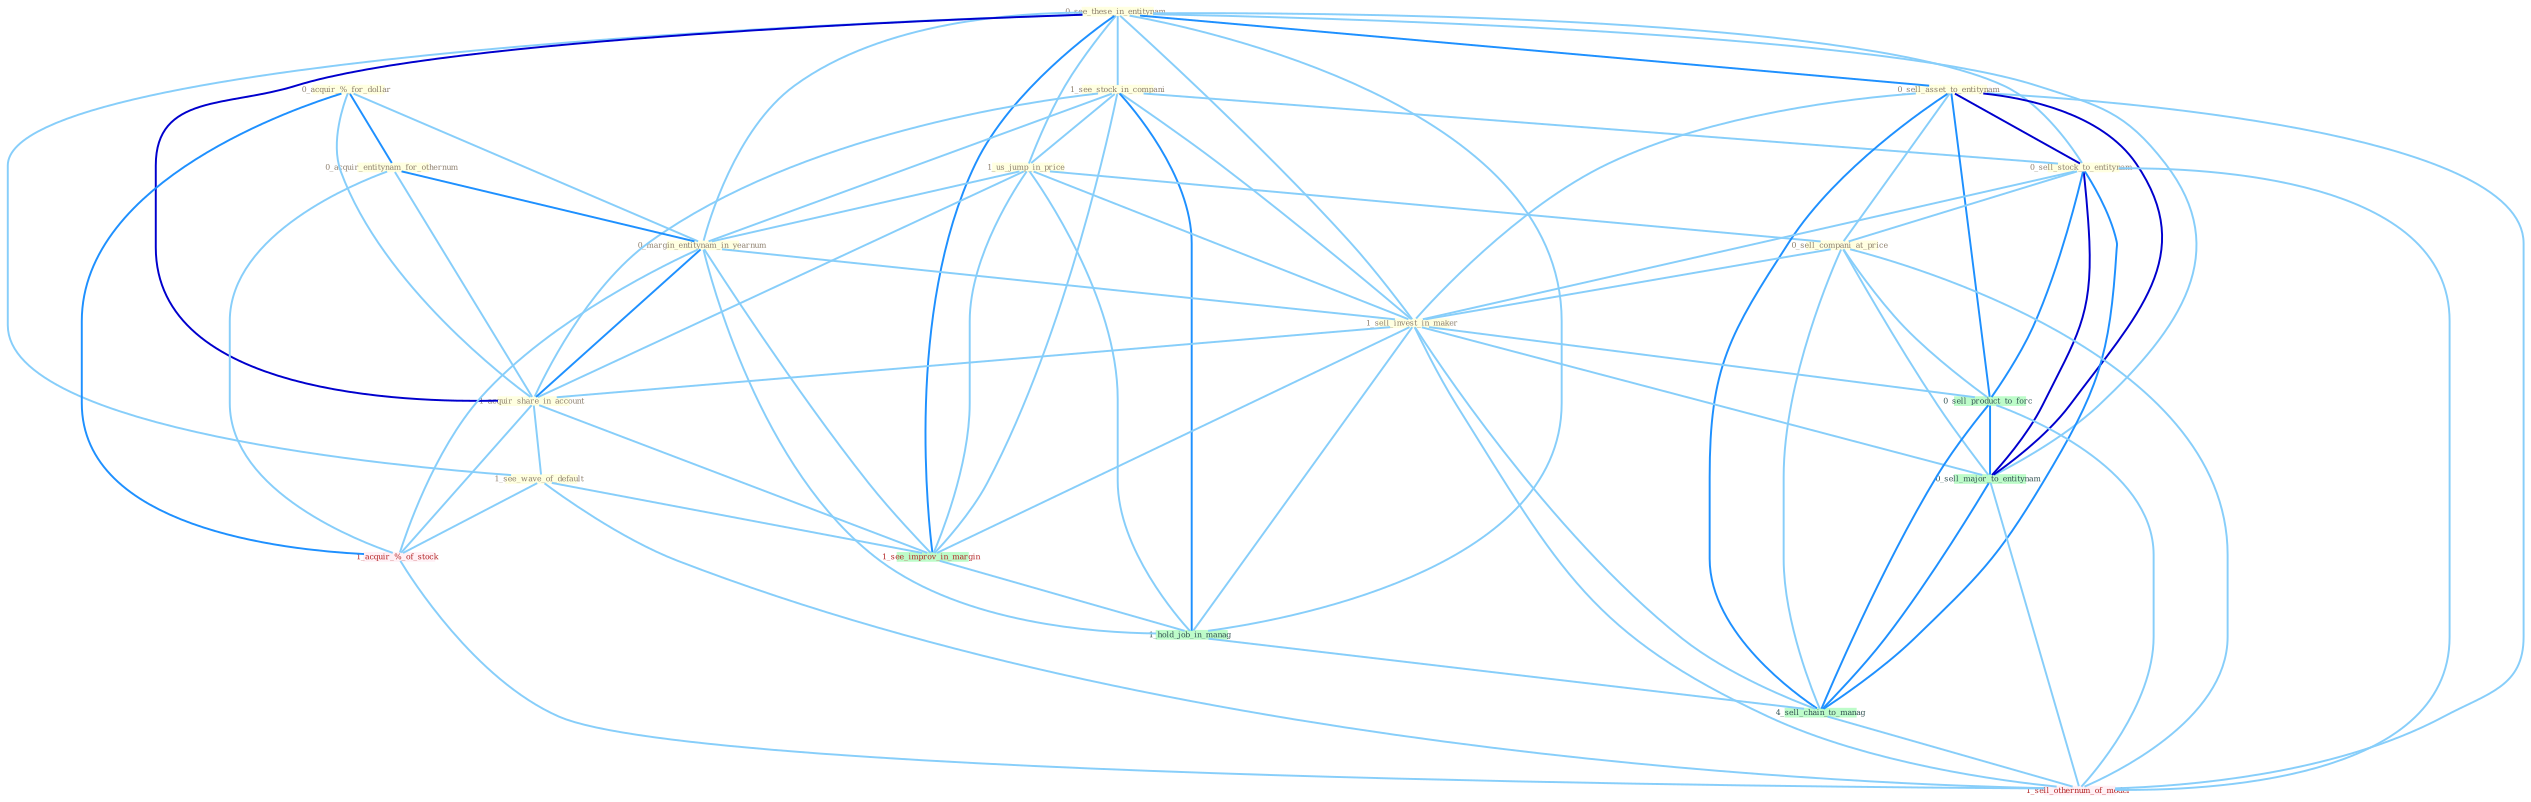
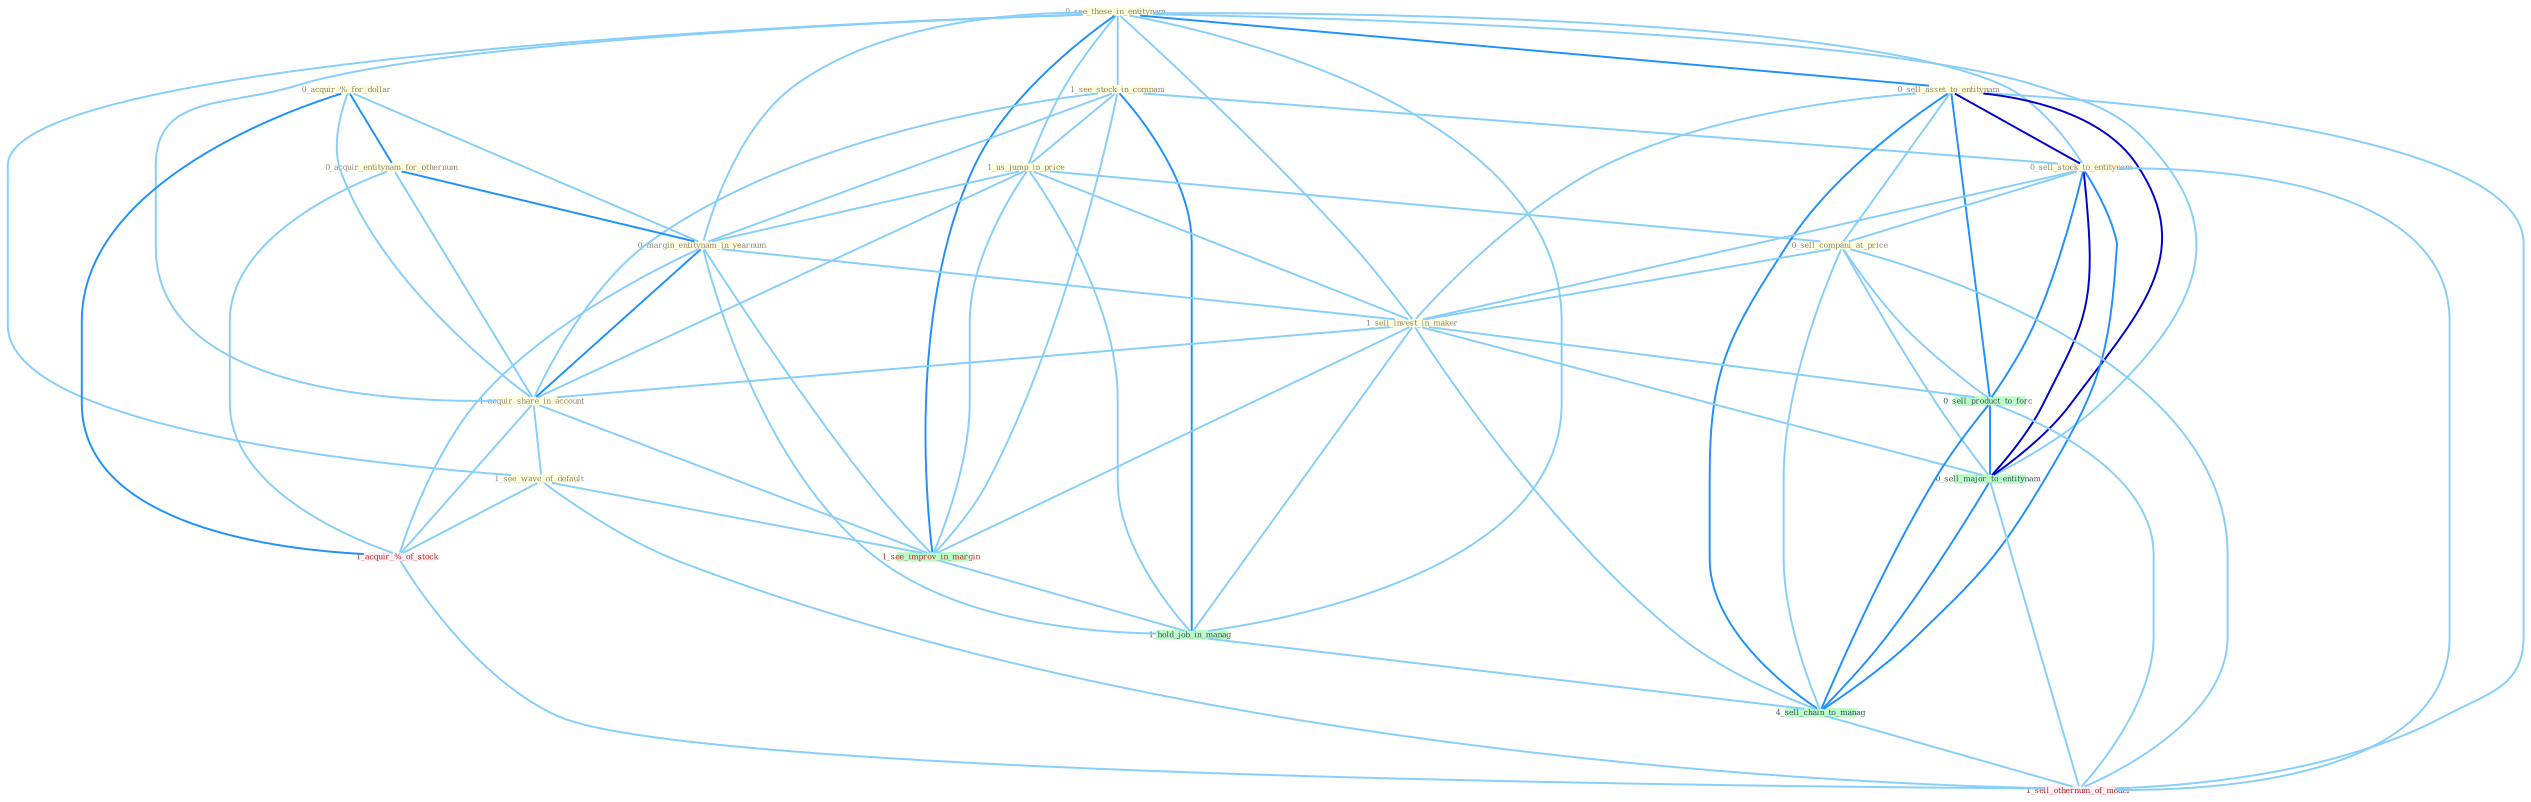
edge "0_see_these_in_entitynam" -- "1_acquir_share_in_account": color #0000cd -> #87cefa
edge "1_see_stock_in_compani" -- "1_sell_invest_in_maker": removed
edge "1_sell_invest_in_maker" -- "1_sell_othernum_of_model": removed
